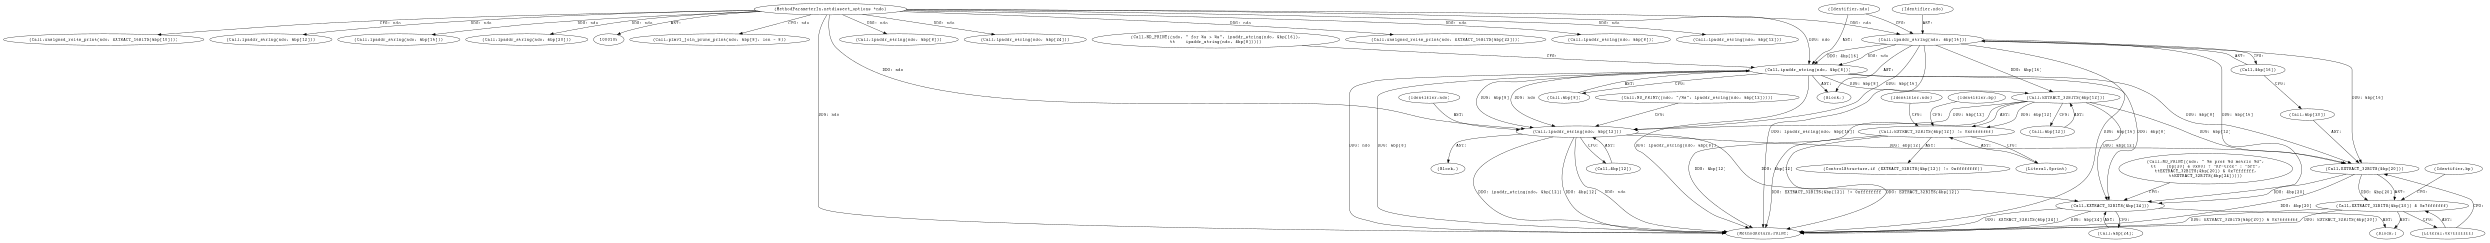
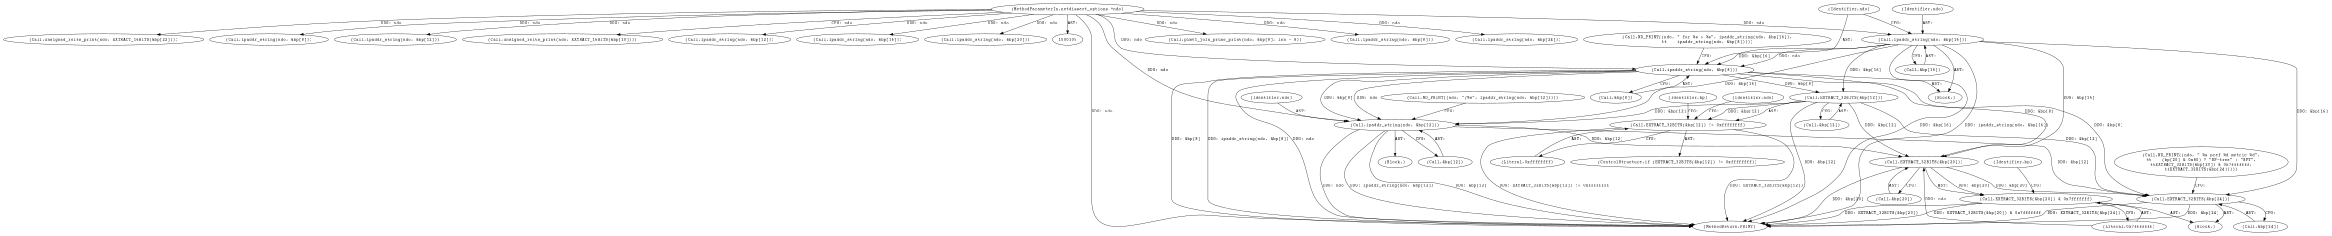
edge "(MethodParameterIn,netdissect_options *ndo)" -> "(Call,pimv1_join_prune_print(ndo, &bp[8], len - 8))": label "CFG: ndo" -> "DDG: ndo"
edge "(Call,&bp[16])" -> "(Call,&bp[20])": now "(Call,EXTRACT_32BITS(&bp[20]))" -> "(Call,&bp[20])"
node "(Literal,0print)": label "(Literal,0print)" -> "(Literal,0xffffffff)"
edge "(Literal,0x7fffffff)" -> "(Call,EXTRACT_32BITS(&bp[20]))": label "CFG: " -> "DDG: ndo"
